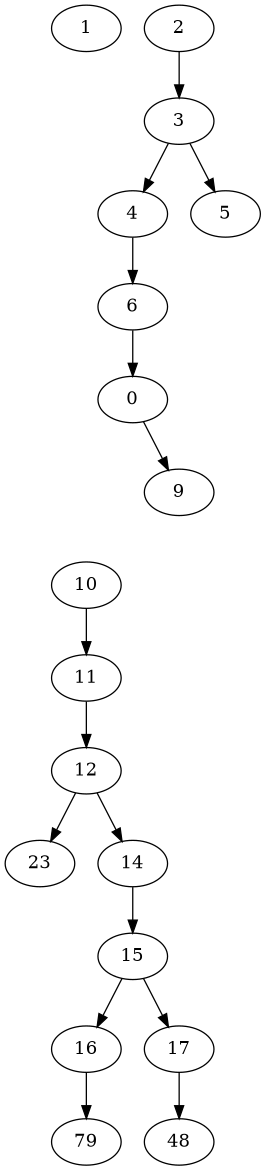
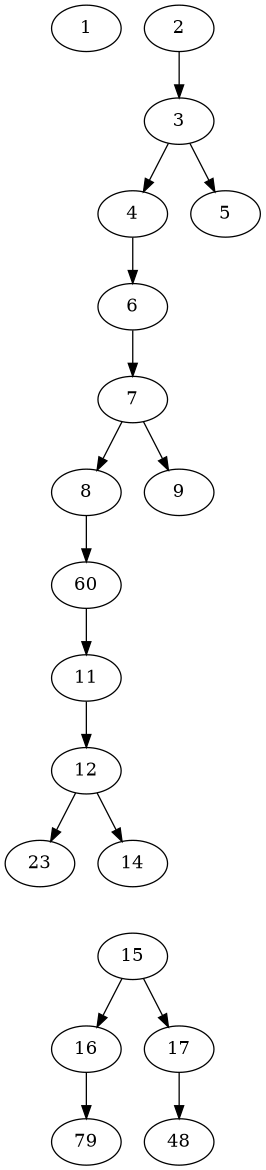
node "0": label "0" -> "7"
node "8": added
node "10": label "10" -> "60"
edge "14" -> "15": removed
